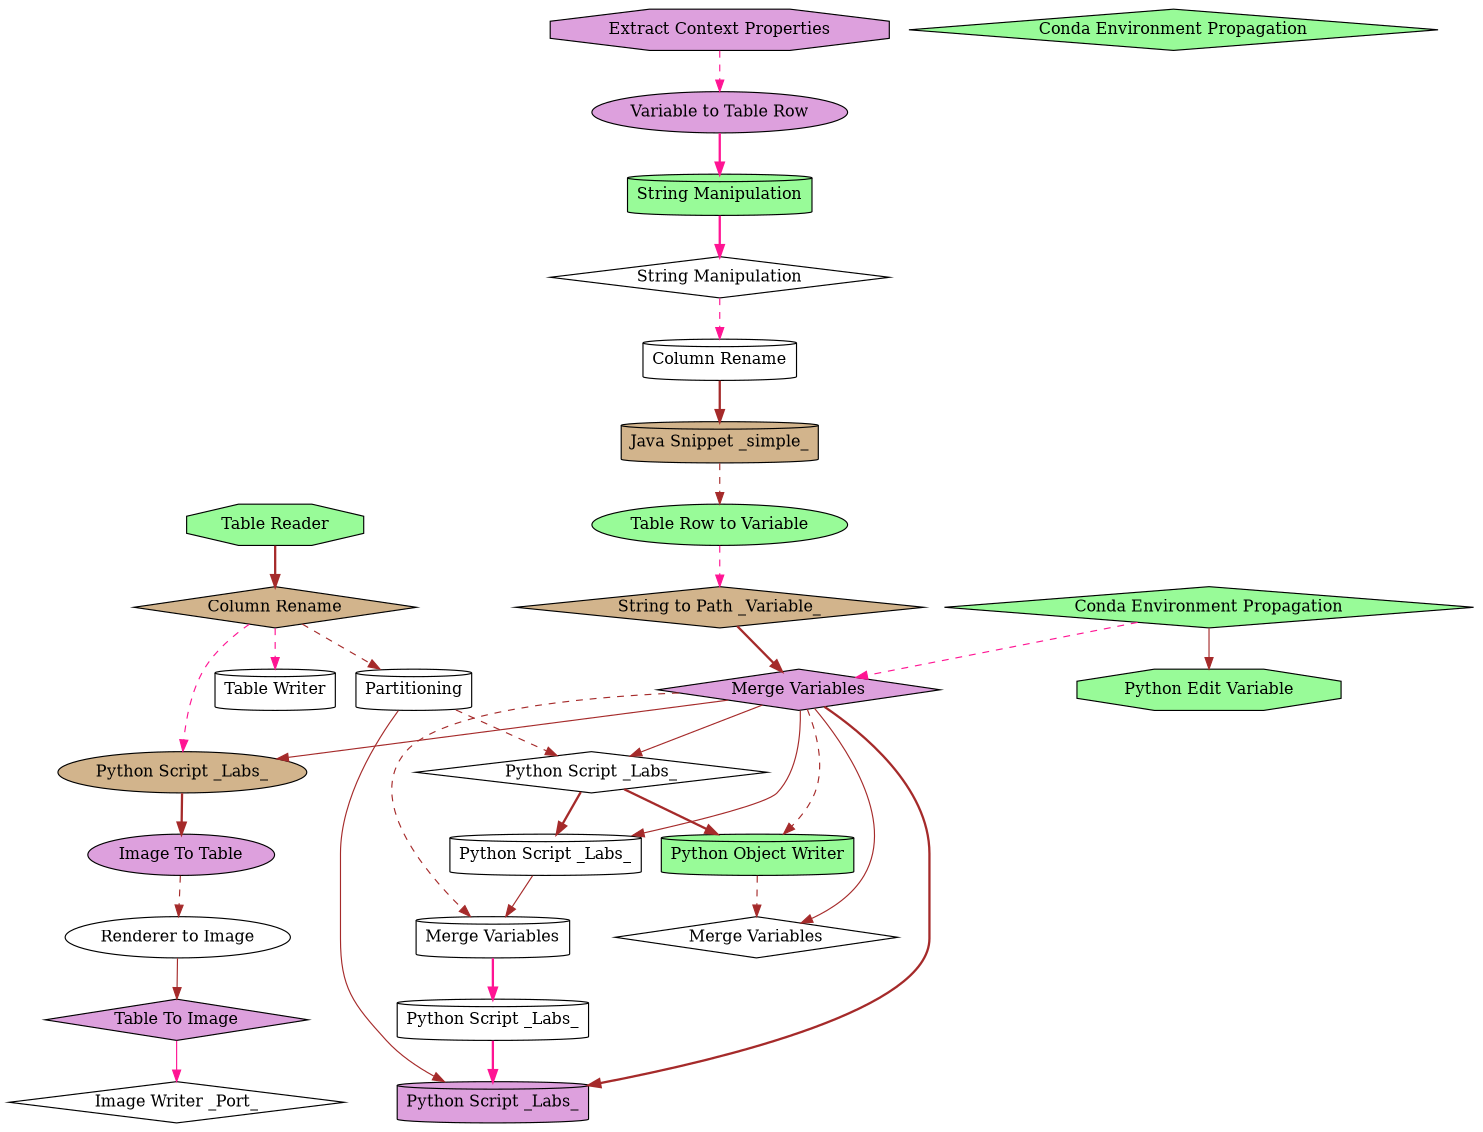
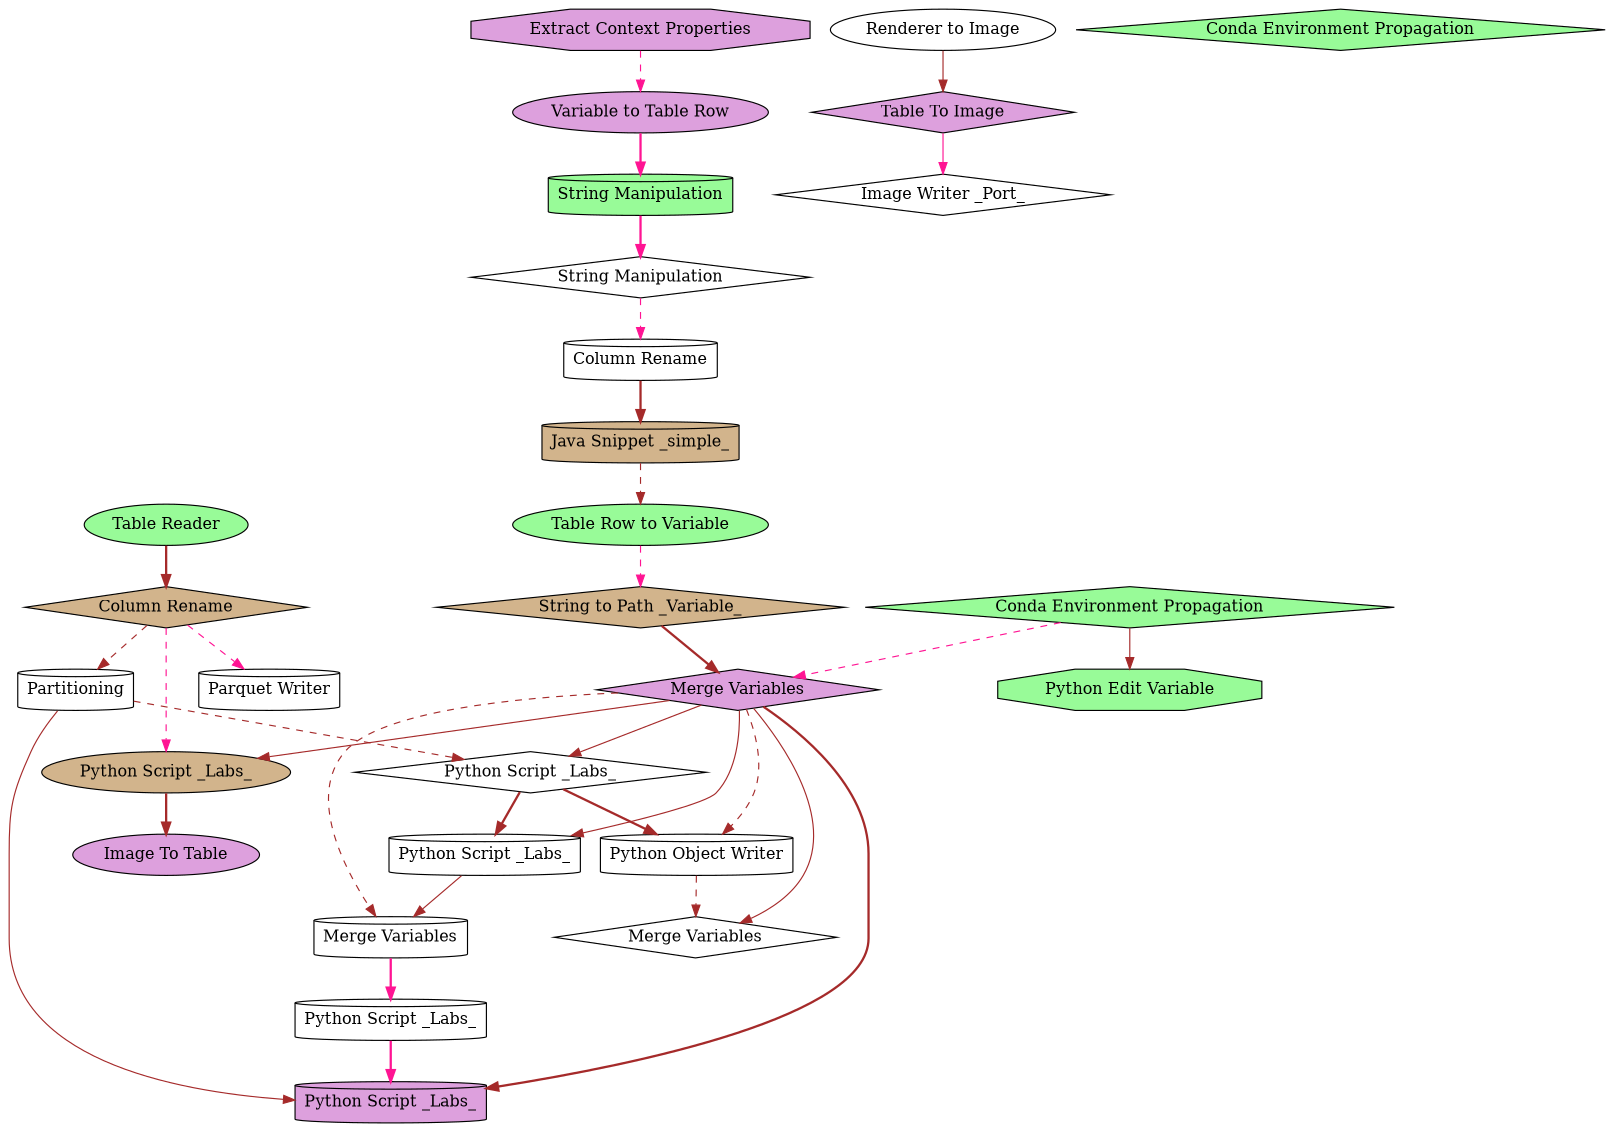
node "Table Reader": shape octagon -> ellipse
node "Table Writer": label "Table Writer" -> "Parquet Writer"
node "Python Object Writer": fillcolor palegreen -> white
edge "Image To Table" -> "Renderer to Image": removed
